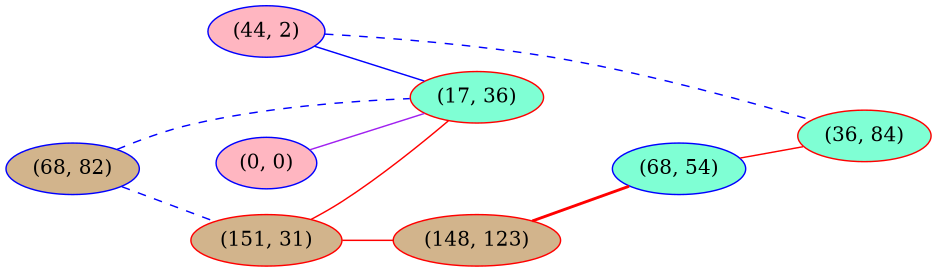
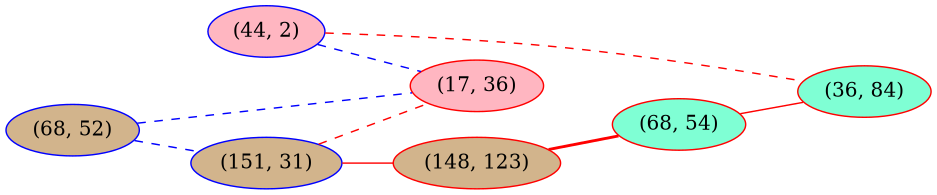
edge "(44, 2)" -- "(36, 84)": color blue -> red
edge "(44, 2)" -- "(17, 36)": style solid -> dashed
node "(17, 36)": fillcolor aquamarine -> lightpink
node "(0, 0)": removed
node "(68, 82)": label "(68, 82)" -> "(68, 52)"
node "(68, 54)": color blue -> red
edge "(17, 36)" -- "(151, 31)": style solid -> dashed
node "(151, 31)": color red -> blue
